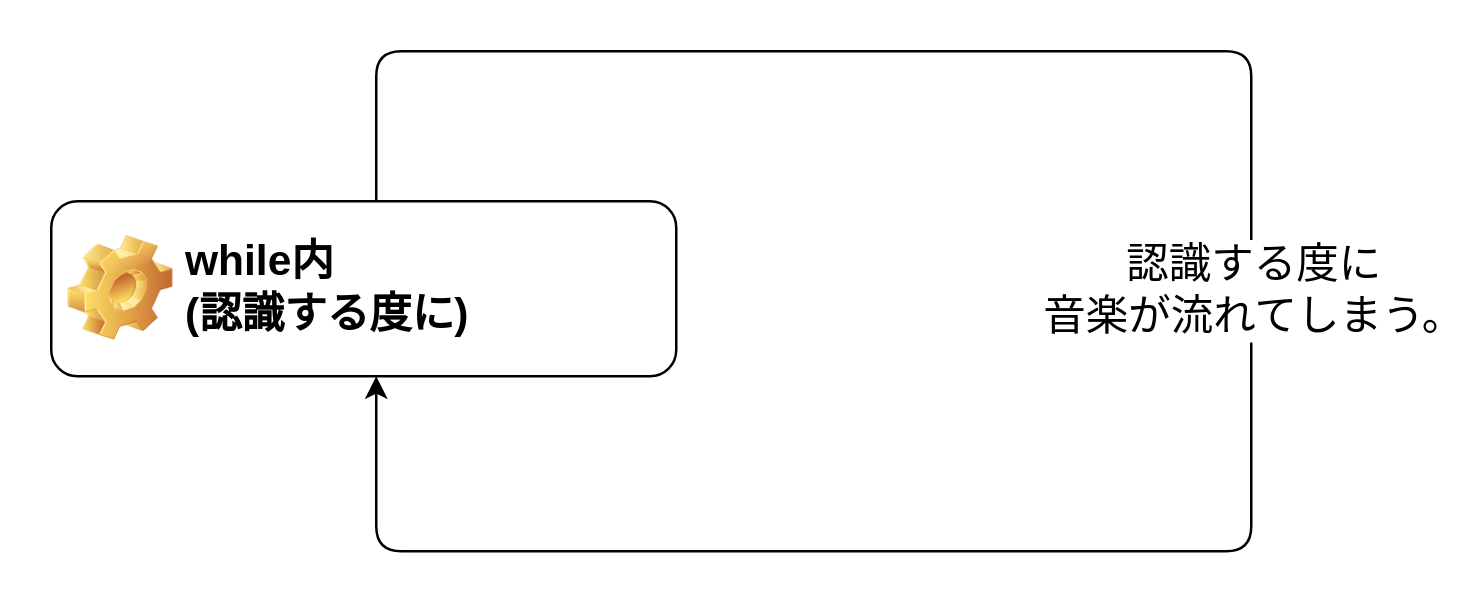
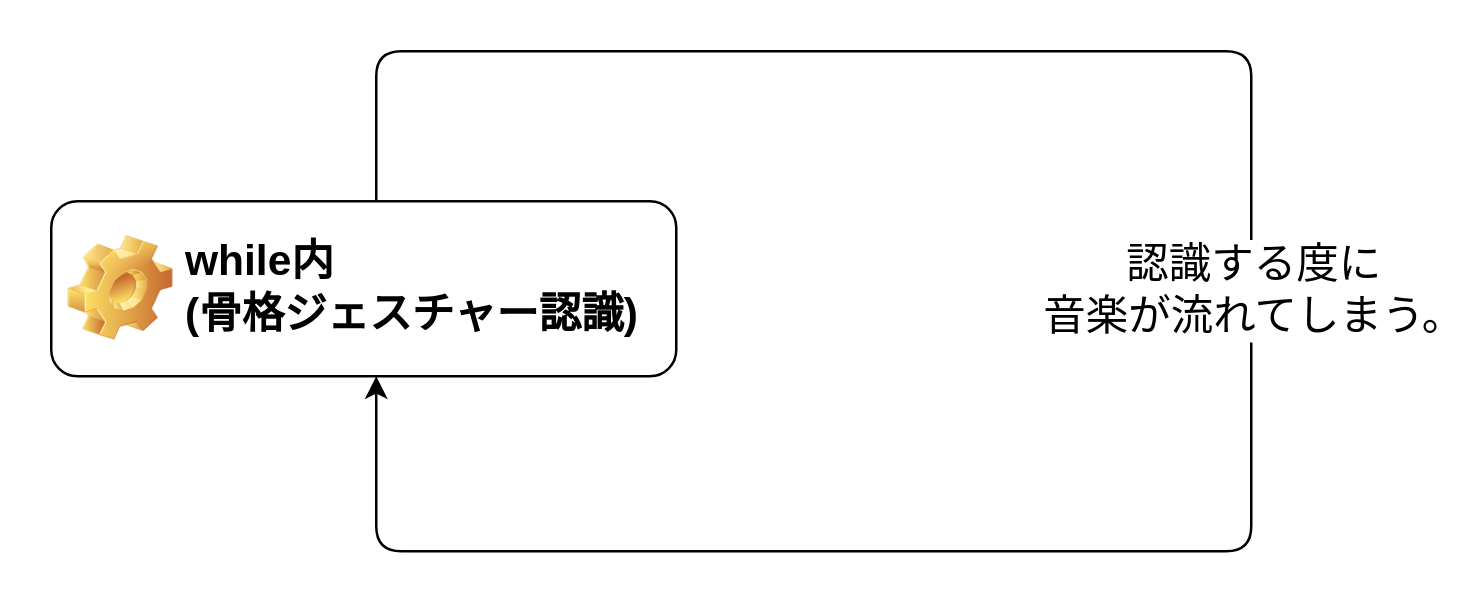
node "while内 (認識する度に)": label "while内 (認識する度に)" -> "while内 (骨格ジェスチャー認識)"
